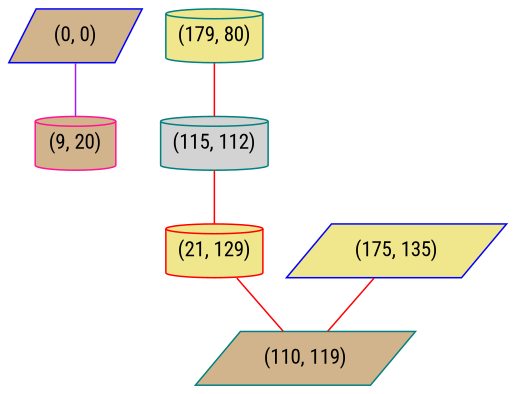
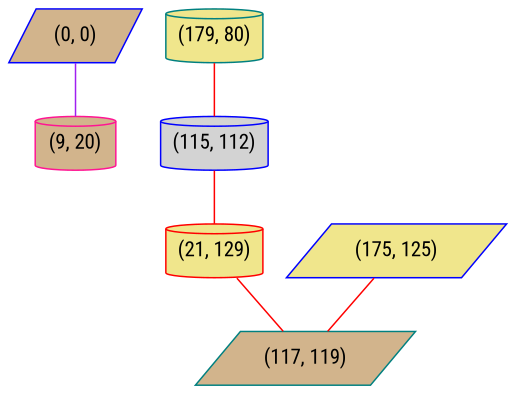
node "(115, 112)": color teal -> blue
node "(175, 135)": label "(175, 135)" -> "(175, 125)"
node "(110, 119)": label "(110, 119)" -> "(117, 119)"
